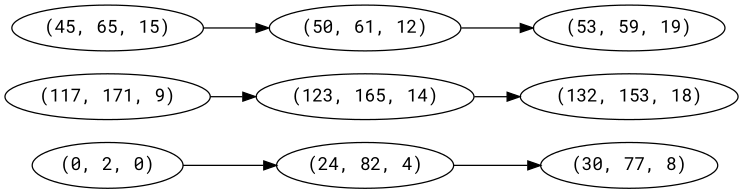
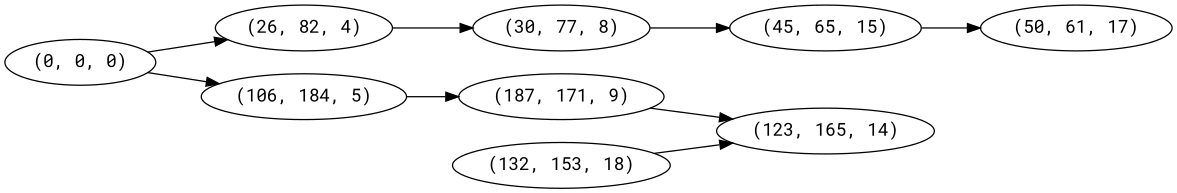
node "(50, 61, 12)": label "(50, 61, 12)" -> "(50, 61, 17)"
node "(53, 59, 19)": removed
edge "(30, 77, 8)" -> "(45, 65, 15)": added
node "(117, 171, 9)": label "(117, 171, 9)" -> "(187, 171, 9)"
node "(106, 184, 5)": added
edge "(123, 165, 14)" -> "(132, 153, 18)": reversed
node "(0, 2, 0)": label "(0, 2, 0)" -> "(0, 0, 0)"
node "(24, 82, 4)": label "(24, 82, 4)" -> "(26, 82, 4)"
